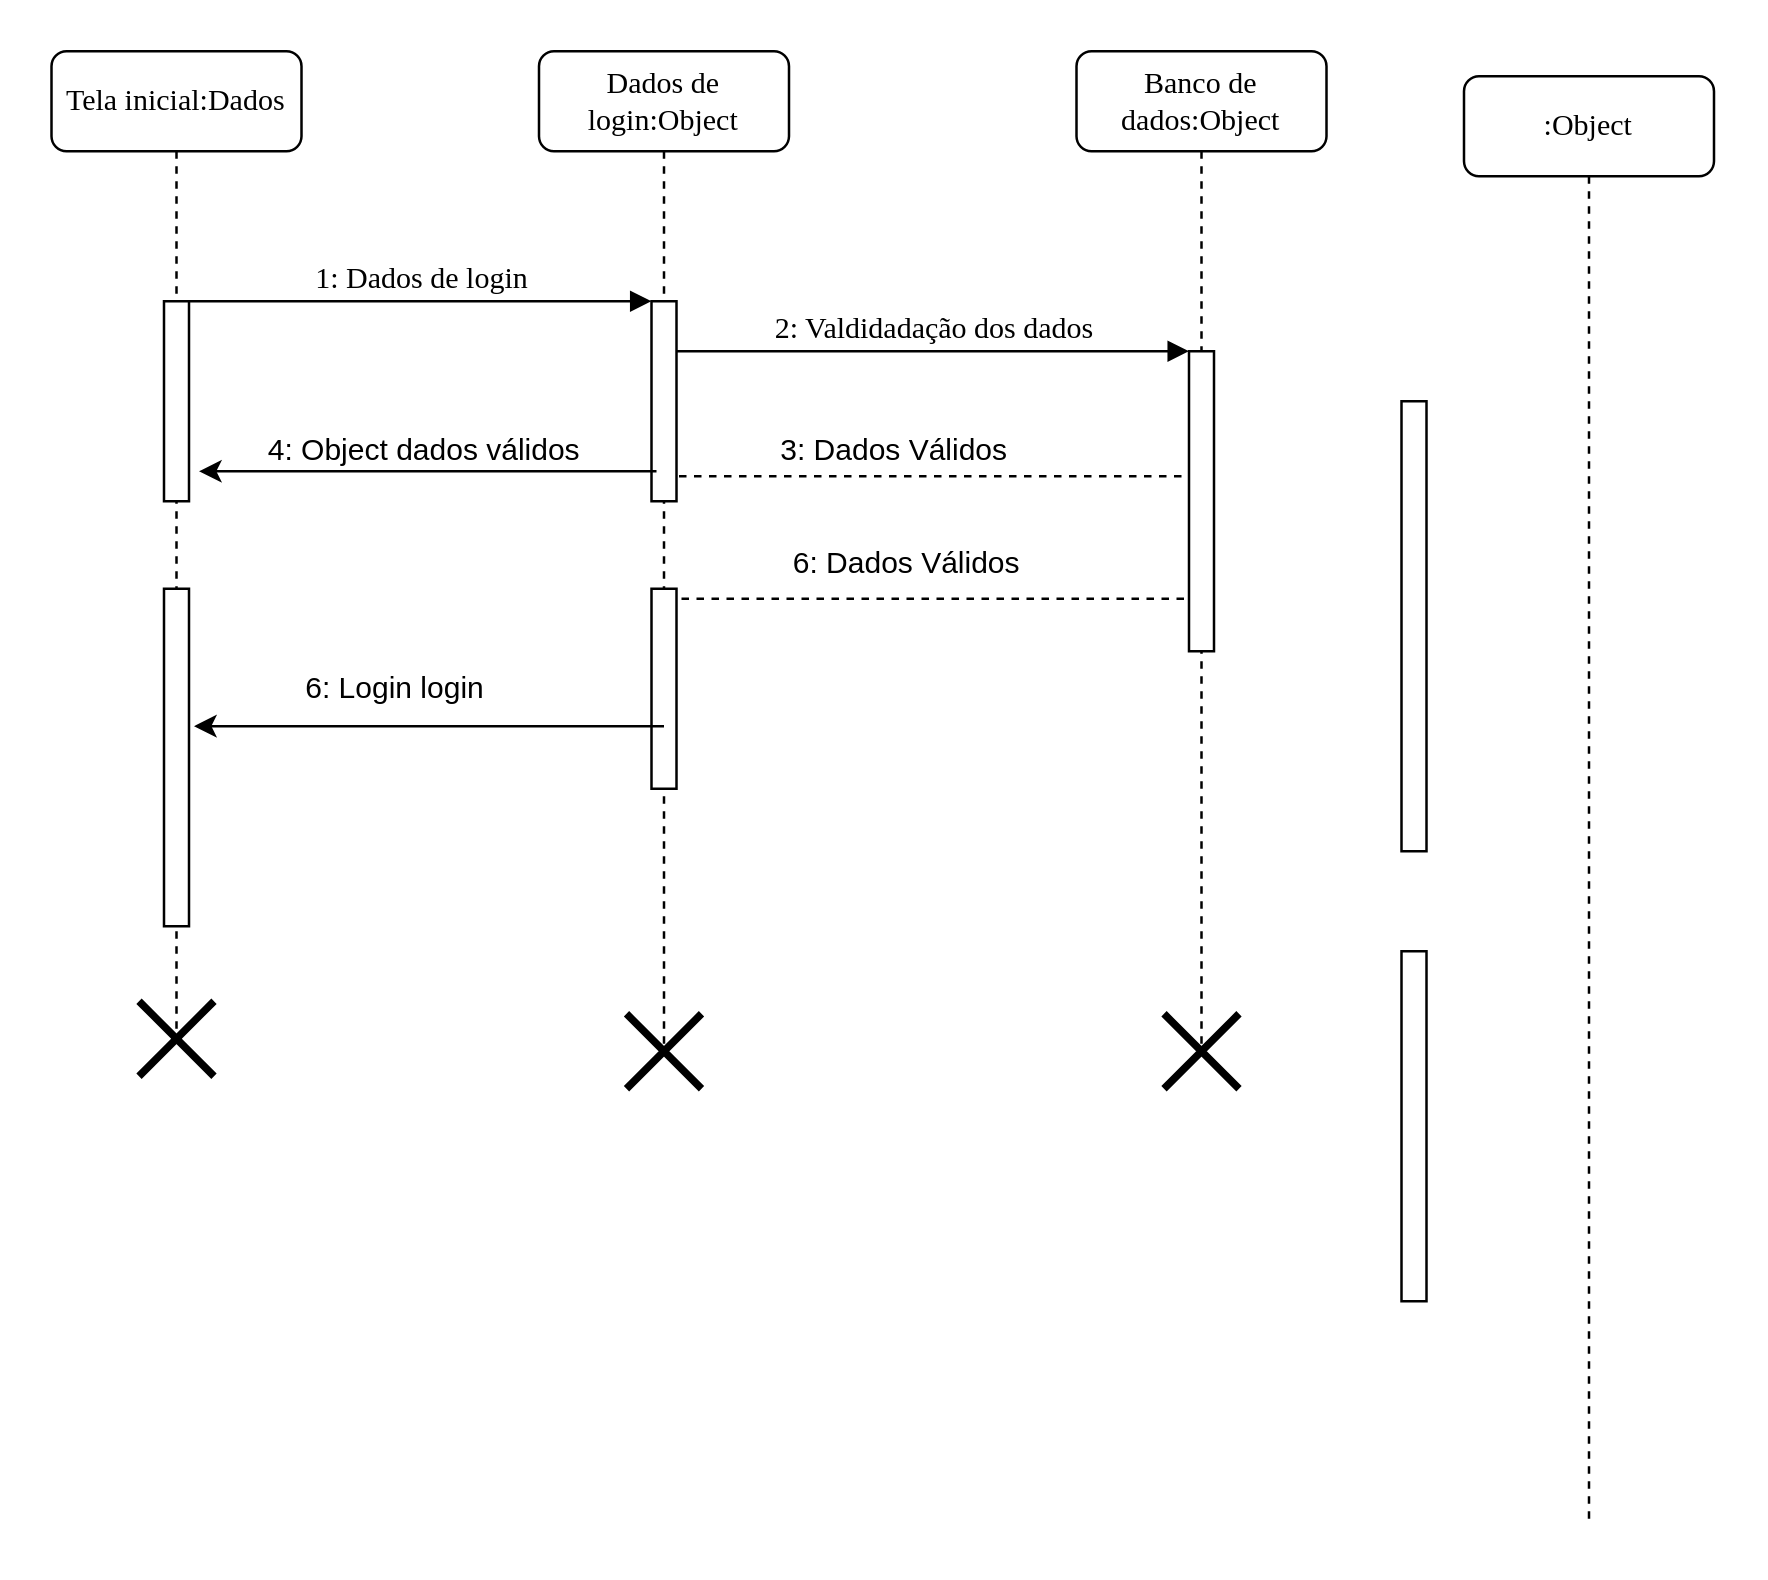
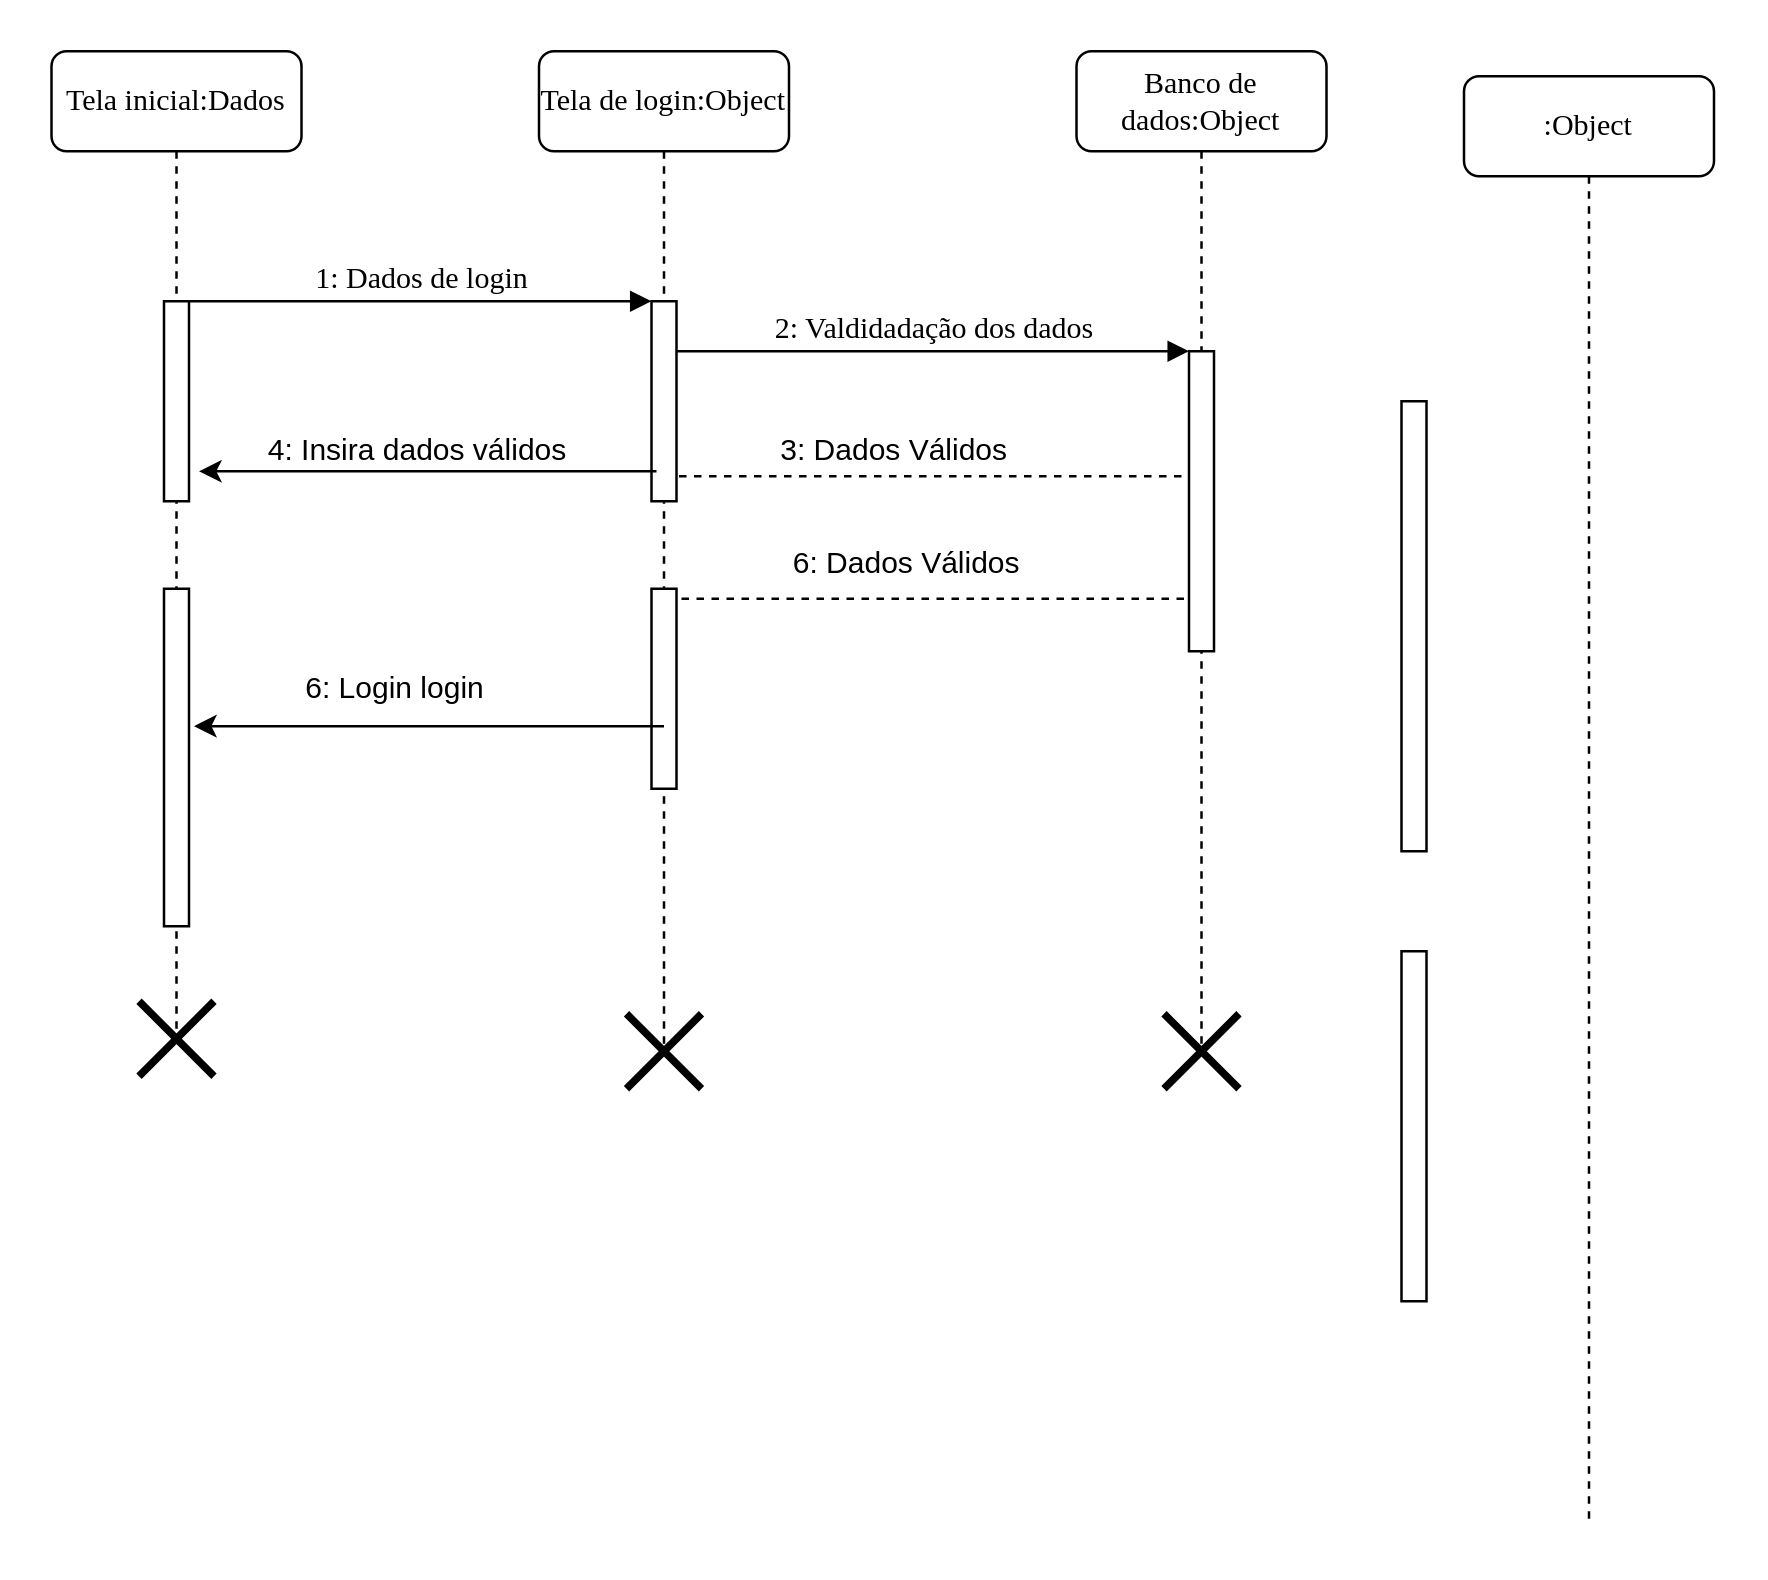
node "Dados de login:Object": label "Dados de login:Object" -> "Tela de login:Object"
node "4: Object dados válidos": label "4: Object dados válidos" -> "4: Insira dados válidos"
